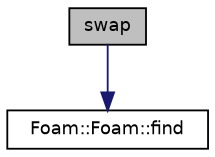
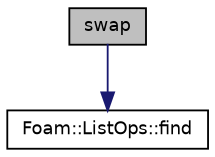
node "Foam::Foam::find": label "Foam::Foam::find" -> "Foam::ListOps::find"
